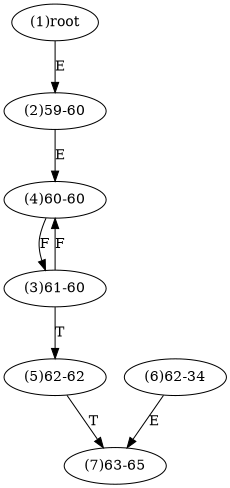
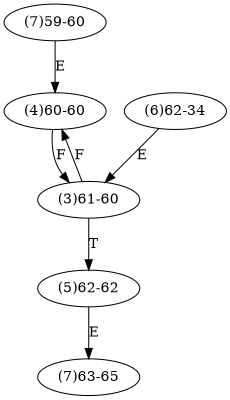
node "(1)root": removed
node "(2)59-60": label "(2)59-60" -> "(7)59-60"
edge "(6)62-34" -> "(7)63-65": now "(6)62-34" -> "(3)61-60"
edge "(5)62-62" -> "(7)63-65": label "T" -> "E"
